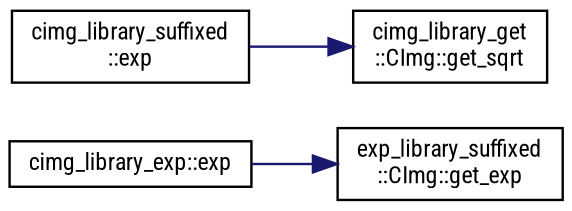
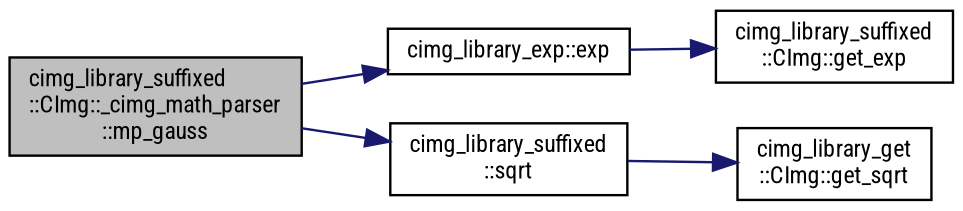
node "cimg_library_suffixed ::exp": label "cimg_library_suffixed ::exp" -> "cimg_library_suffixed ::sqrt"
node "cimg_library_suffixed ::CImg::_cimg_math_parser ::mp_gauss": added
node "exp_library_suffixed ::CImg::get_exp": label "exp_library_suffixed ::CImg::get_exp" -> "cimg_library_suffixed ::CImg::get_exp"
